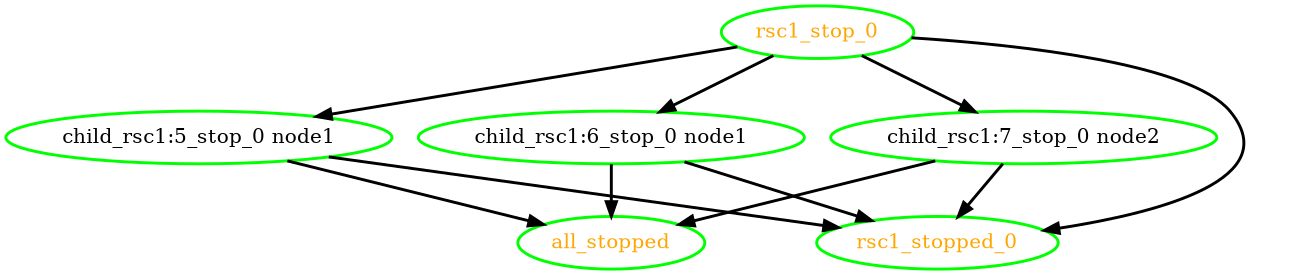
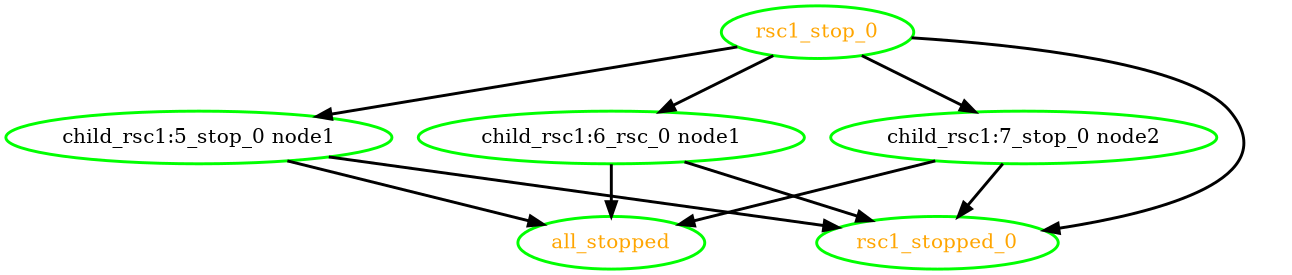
node "child_rsc1:6_stop_0 node1": label "child_rsc1:6_stop_0 node1" -> "child_rsc1:6_rsc_0 node1"
